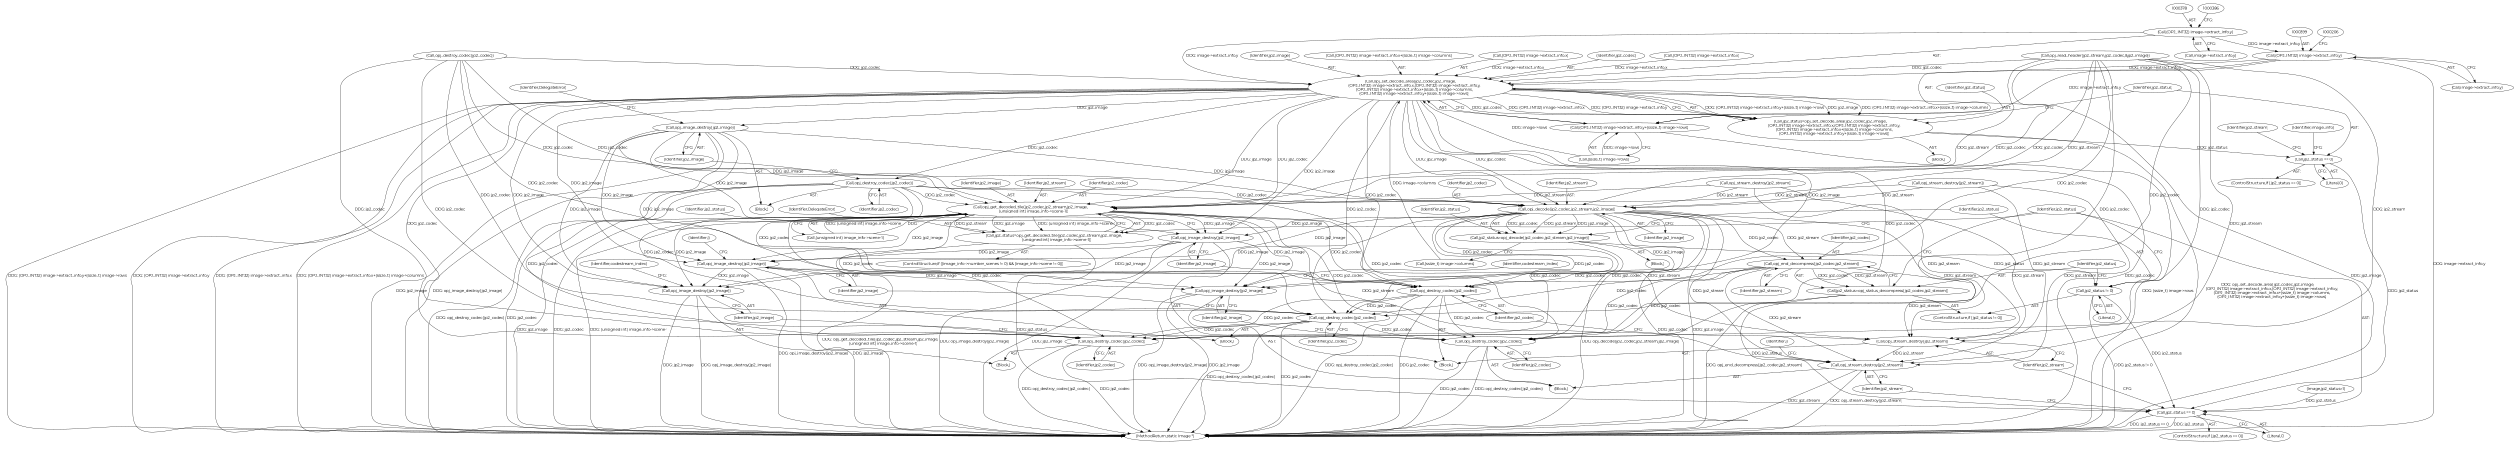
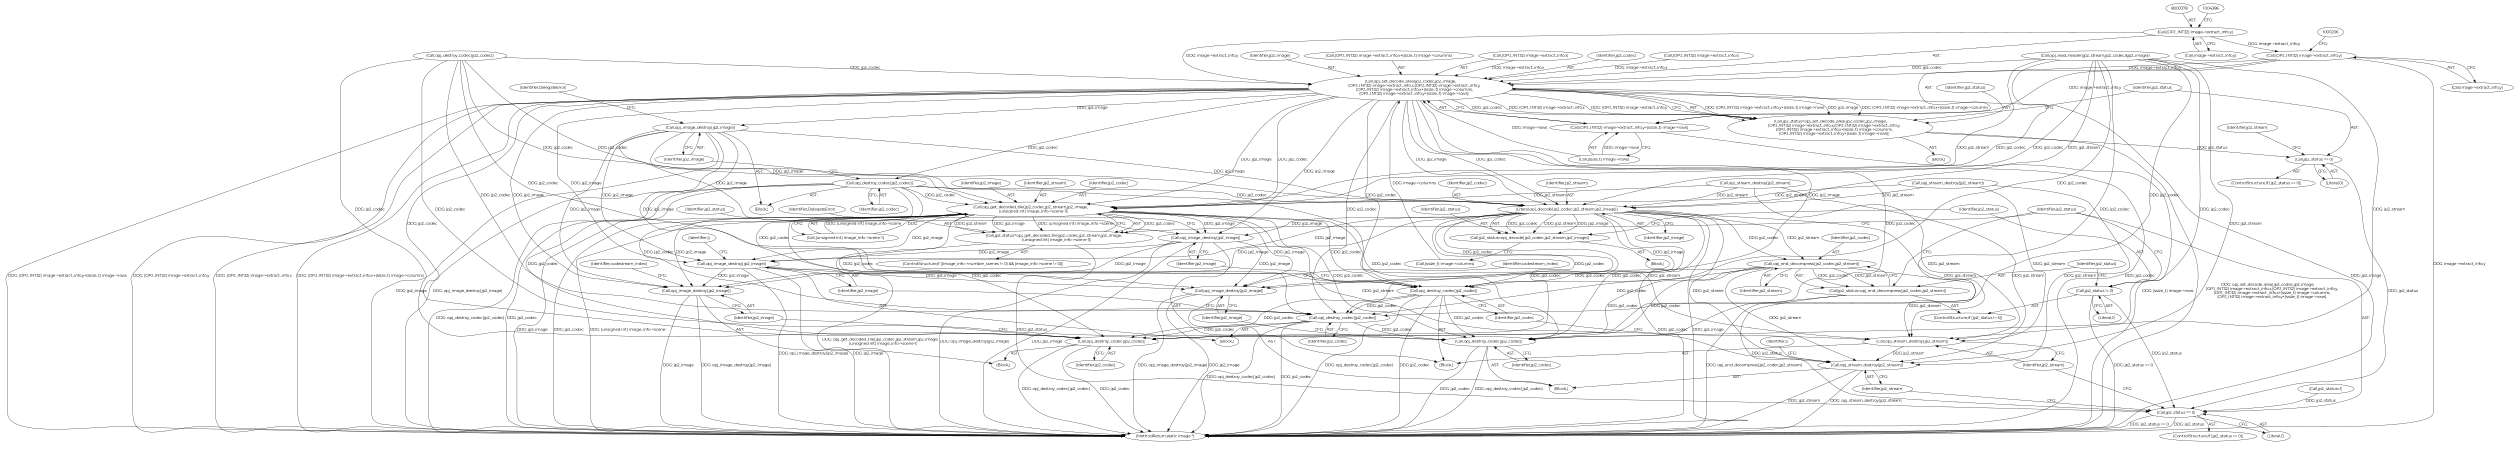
node "1000378": label "1000378" -> "8000378"
node "1000386": label "1000386" -> "1004386"
node "1000399": removed
node "(Identifier,image_info)": removed
node "(Call,opj_decode(jp2_codec,jp2_stream,jp2_image))": label "(Call,opj_decode(jp2_codec,jp2_stream,jp2_image))" -> "(Literal,opj_decode(jp2_codec,jp2_stream,jp2_image))"
edge "(Call,jp2_status=opj_decode(jp2_codec,jp2_stream,jp2_image))" -> "(Call,jp2_status != 0)": removed, label "DDG: jp2_status"
node "(Call,jp2_status=opj_status_decompress(jp2_codec,jp2_stream))": label "(Call,jp2_status=opj_status_decompress(jp2_codec,jp2_stream))" -> "(Call,jp2_status=opj_end_decompress(jp2_codec,jp2_stream))"
node "(ControlStructure,if (jp2_status != 0))": label "(ControlStructure,if (jp2_status != 0))" -> "(ControlStructure,if (jp2_status != 5))"
edge "(Call,jp2_status != 0)" -> "(MethodReturn,static Image *)": label "DDG: jp2_status != 0" -> "DDG: jp2_status == 0"
node "(Image,jp2_status=1)": label "(Image,jp2_status=1)" -> "(Call,jp2_status=1)"
edge "(Call,jp2_status=opj_decode(jp2_codec,jp2_stream,jp2_image))" -> "(MethodReturn,static Image *)": removed, label "DDG: opj_decode(jp2_codec,jp2_stream,jp2_image)"
